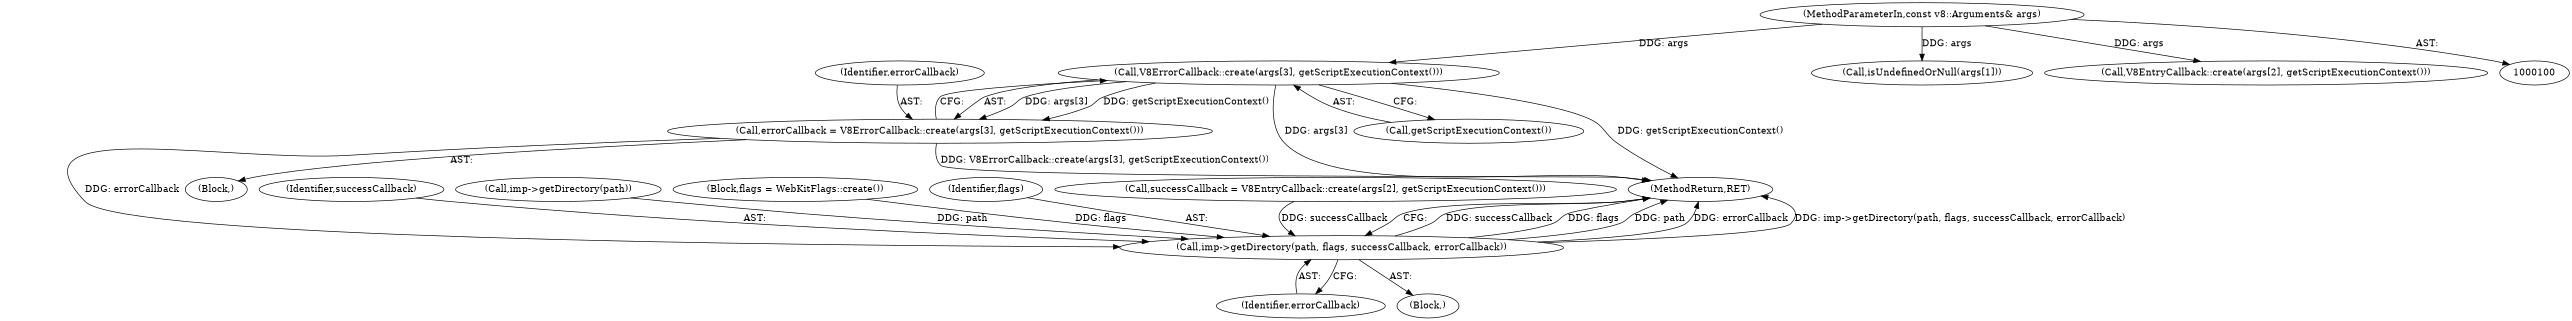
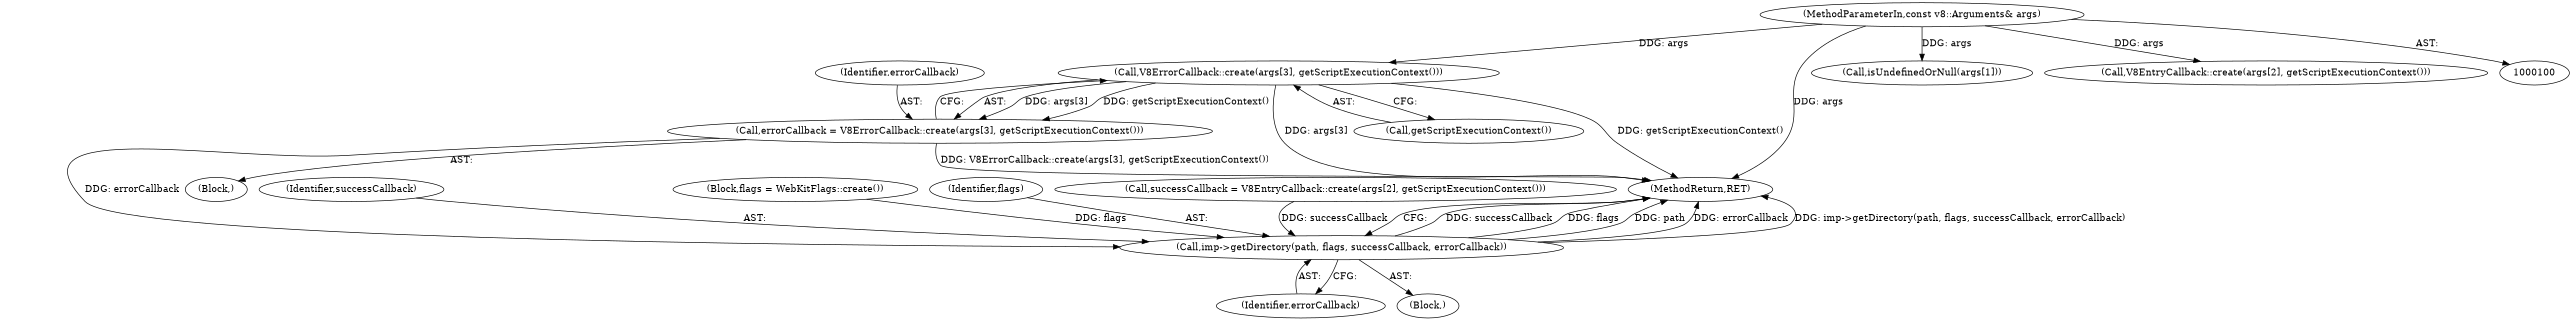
edge "(MethodParameterIn,const v8::Arguments& args)" -> "(MethodReturn,RET)": added, label "DDG: args"
node "(Call,imp->getDirectory(path))": removed
